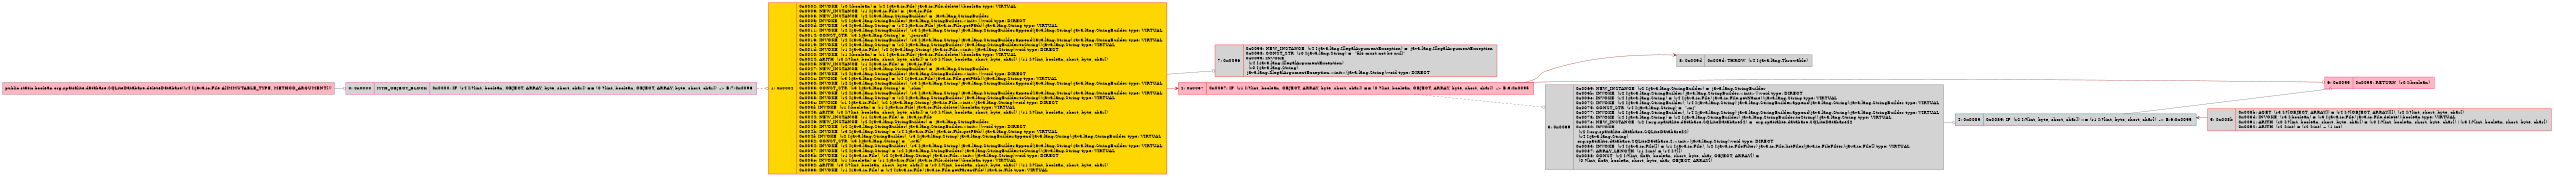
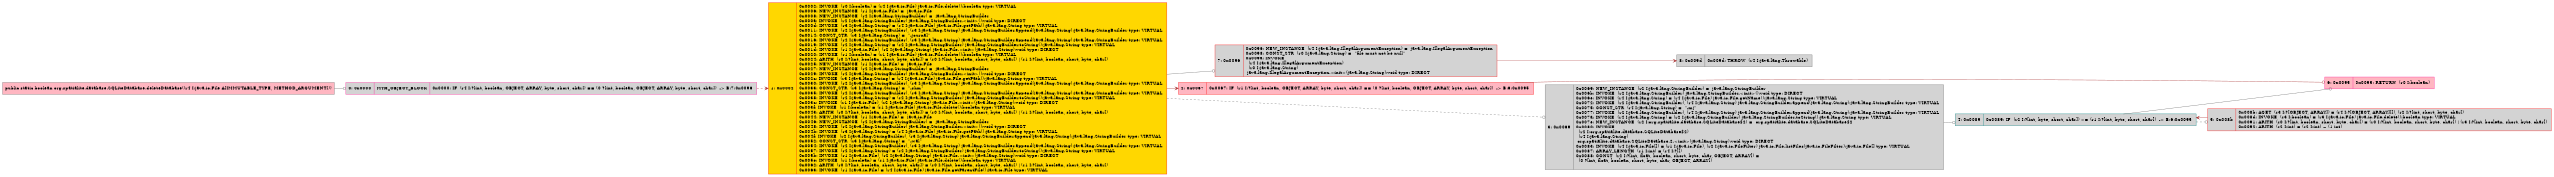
edge "2: 0x0067" -> "8: 0x009d": now "7: 0x0096" -> "8: 0x009d"
edge "0: 0x0000" -> "1: 0x0002": arrowhead odot -> vee
edge "2: 0x0067" -> "3: 0x0069": now "1: 0x0002" -> "3: 0x0069"
edge "4: 0x0089" -> "5: 0x008b": added
